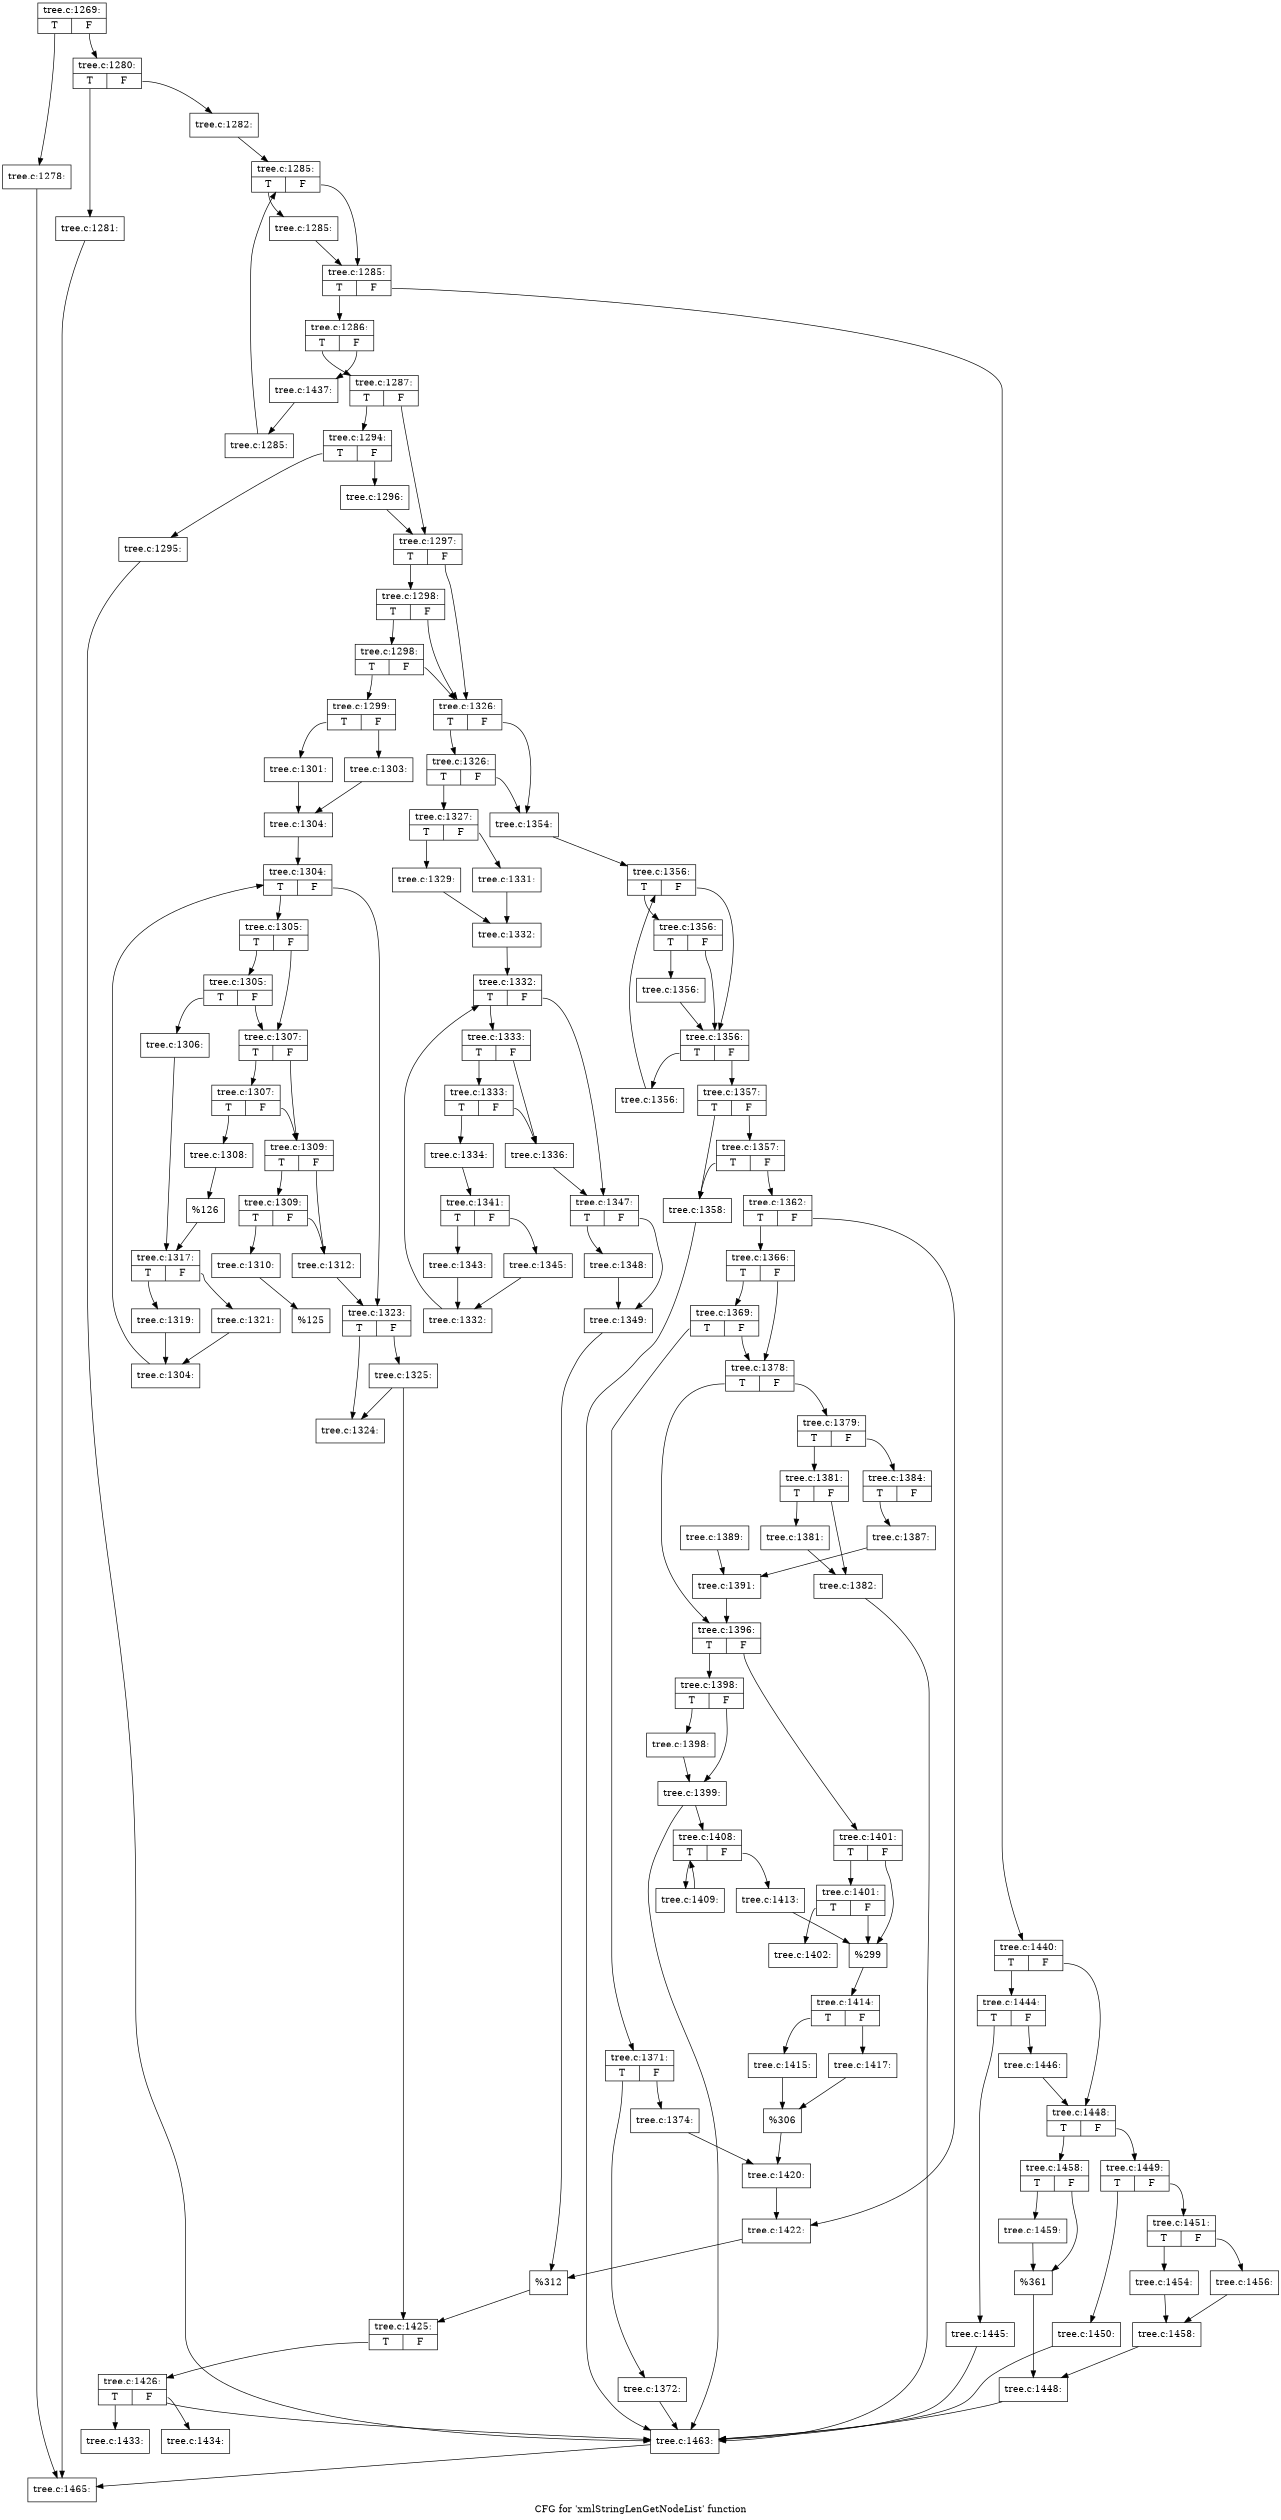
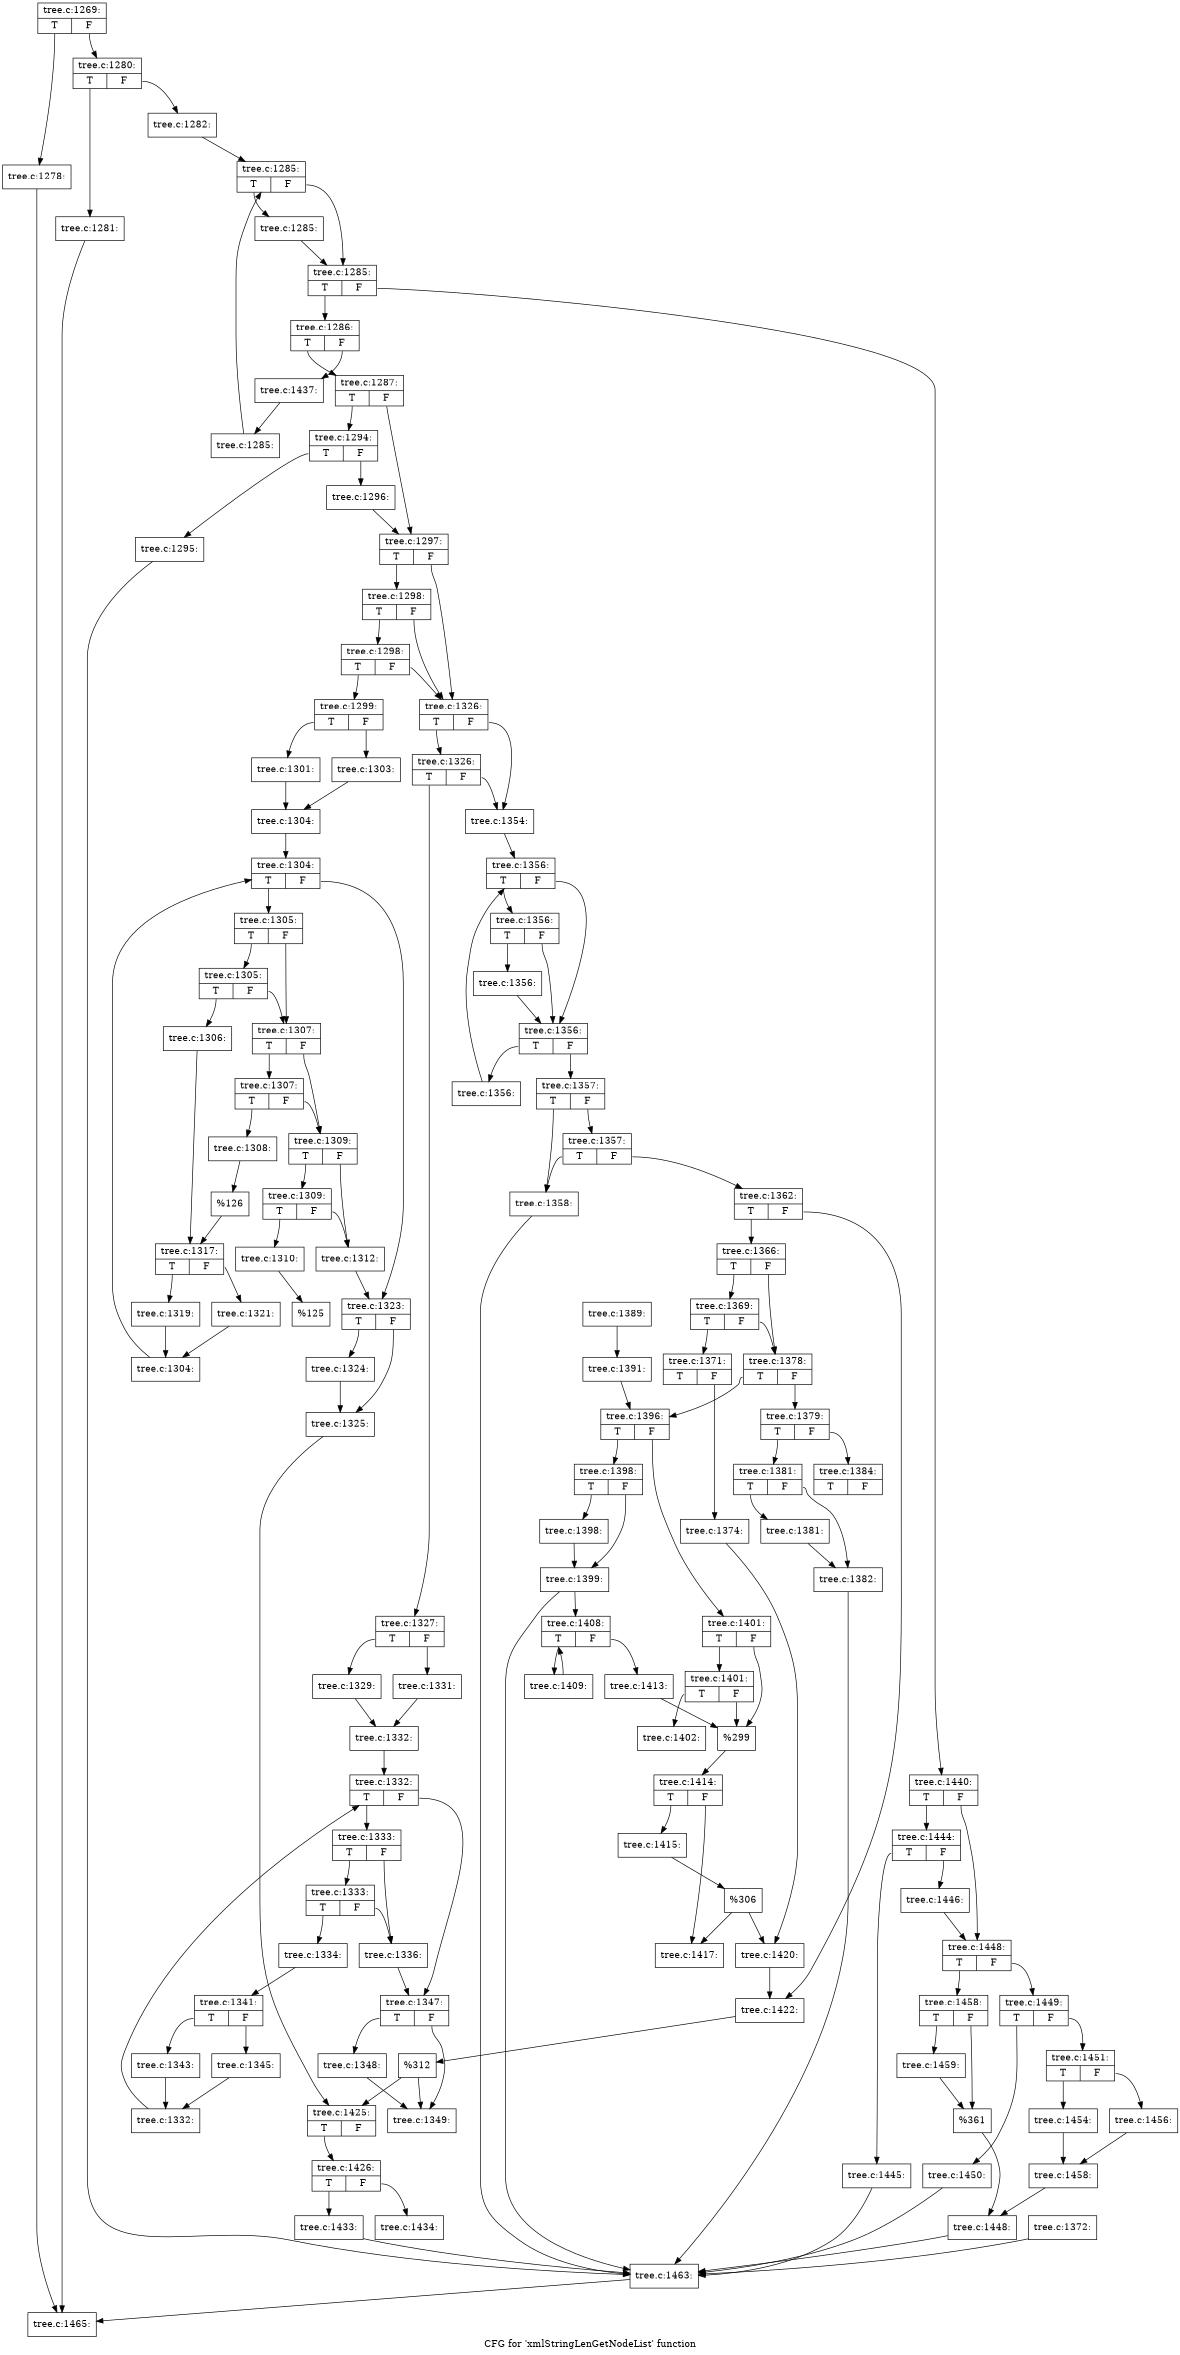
edge "tree.c:1325:" -> "tree.c:1324:": reversed
node "tree.c:1387:": removed
edge "tree.c:1349:" -> "%312": reversed
edge "tree.c:1417:" -> "%306": reversed
edge "tree.c:1371:" -> "tree.c:1372:": removed
edge "tree.c:1426:" -> "tree.c:1463:": now "tree.c:1433:" -> "tree.c:1463:"
